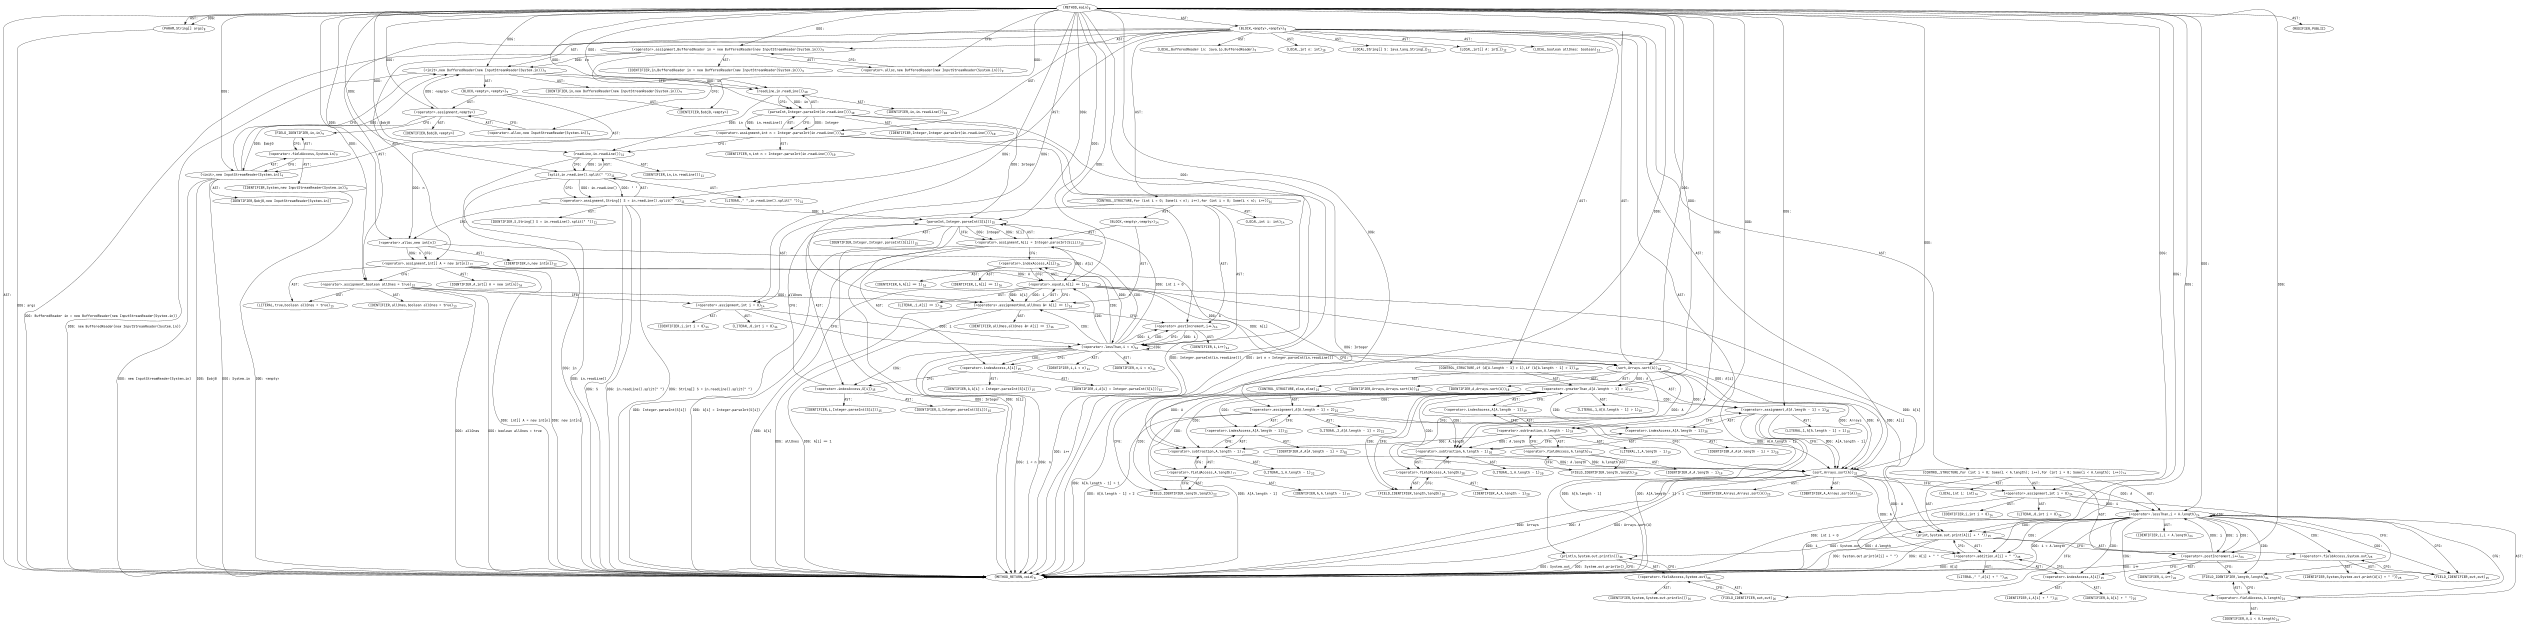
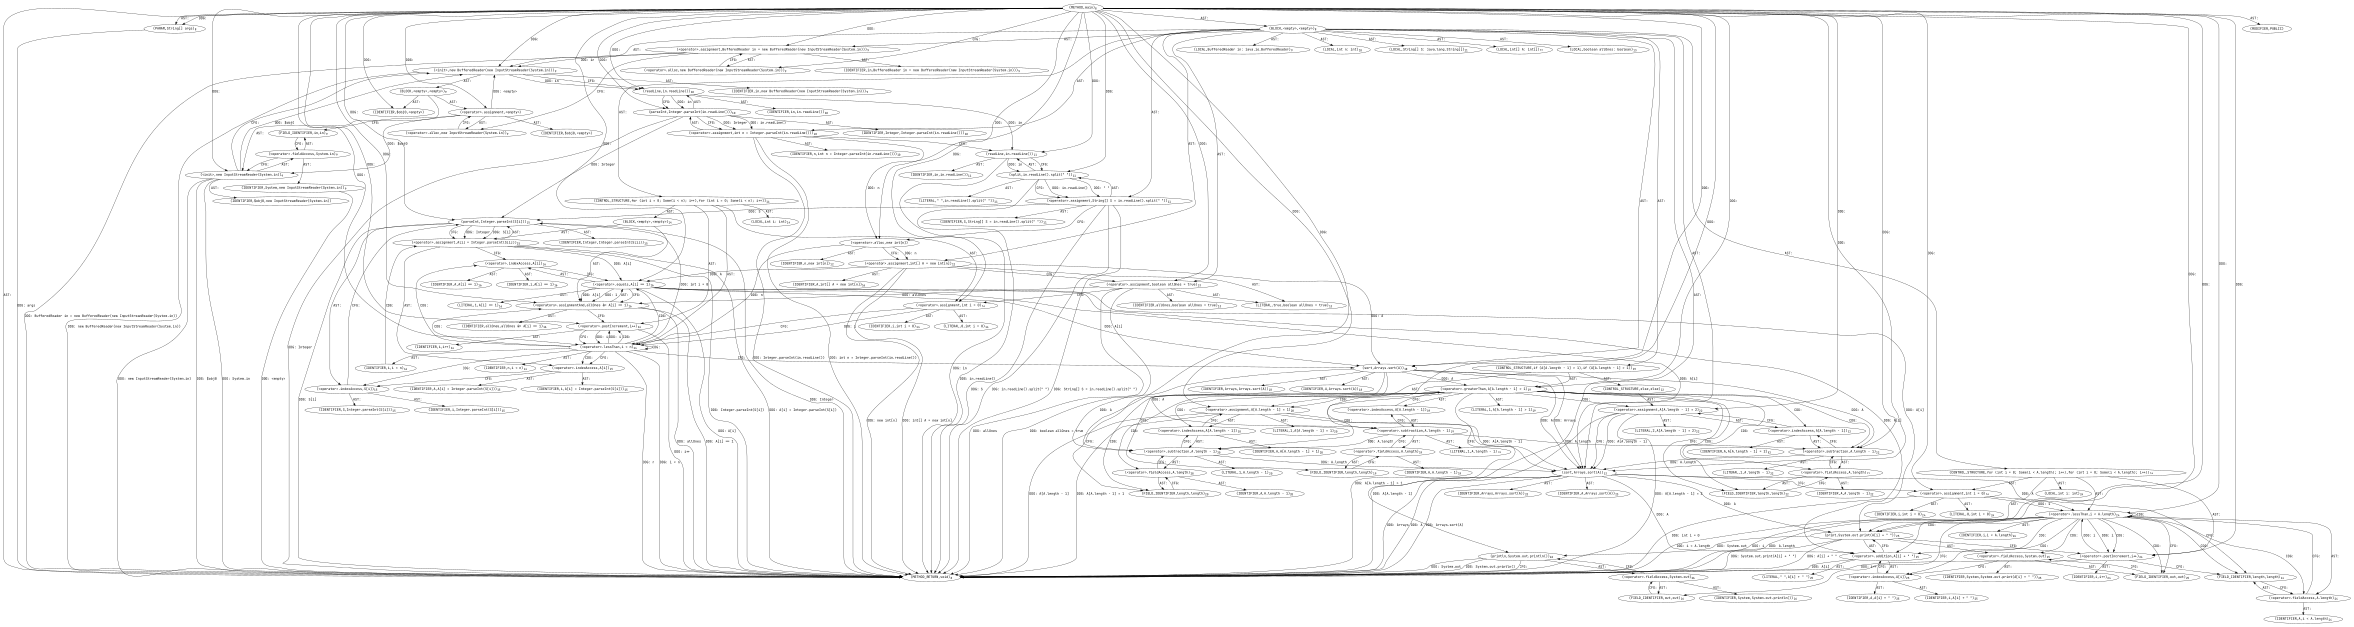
edge "(<operator>.lessThan,i < n)" -> "(<operator>.assignment,A[i] = Integer.parseInt(S[i]))": now "(IDENTIFIER,i,i < n)" -> "(<operator>.assignment,A[i] = Integer.parseInt(S[i]))"
